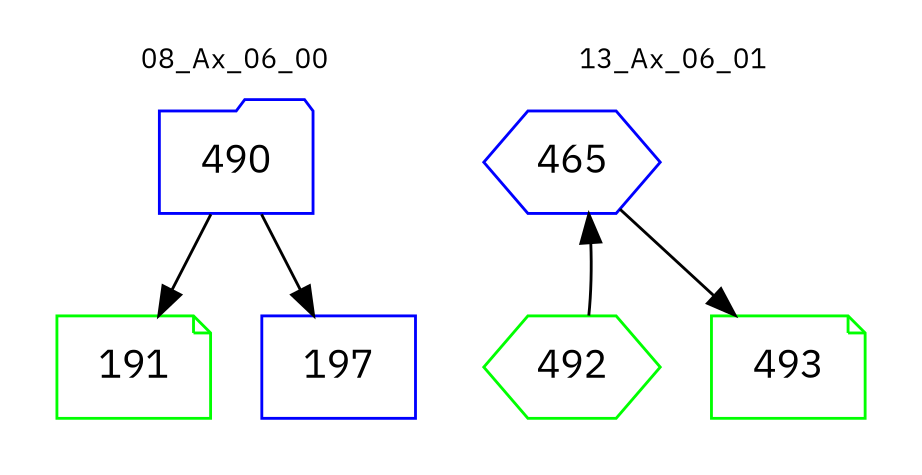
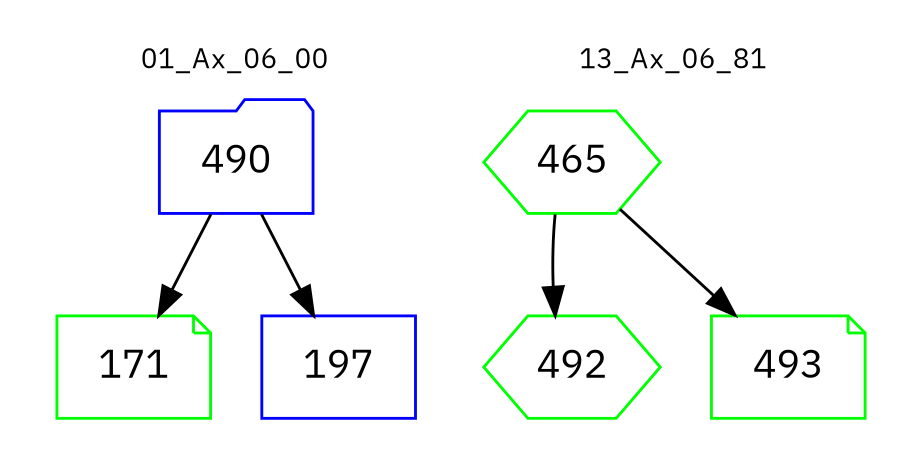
cluster "08_Ax_06_00": label "08_Ax_06_00" -> "01_Ax_06_00"
cluster "13_Ax_06_01": label "13_Ax_06_01" -> "13_Ax_06_81"
node "465": color blue -> green
edge "492" -> "465": reversed
node "191": label "191" -> "171"
